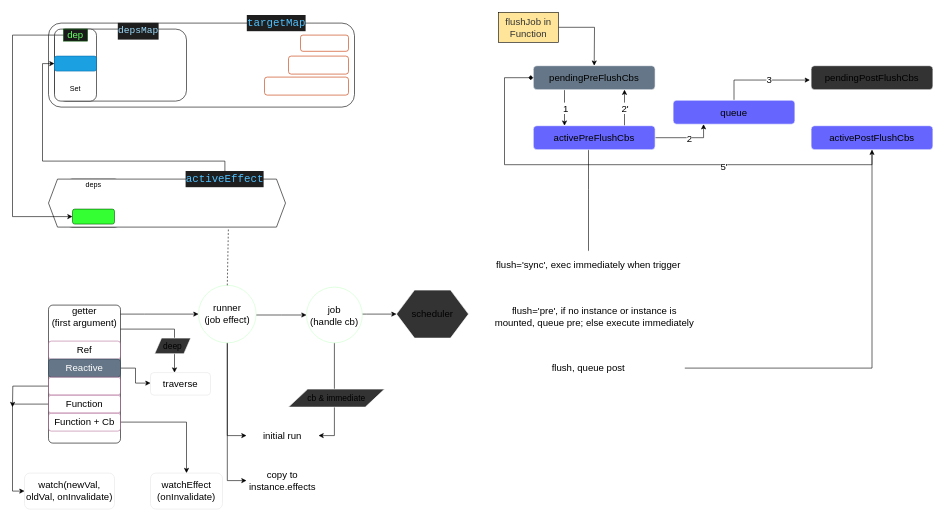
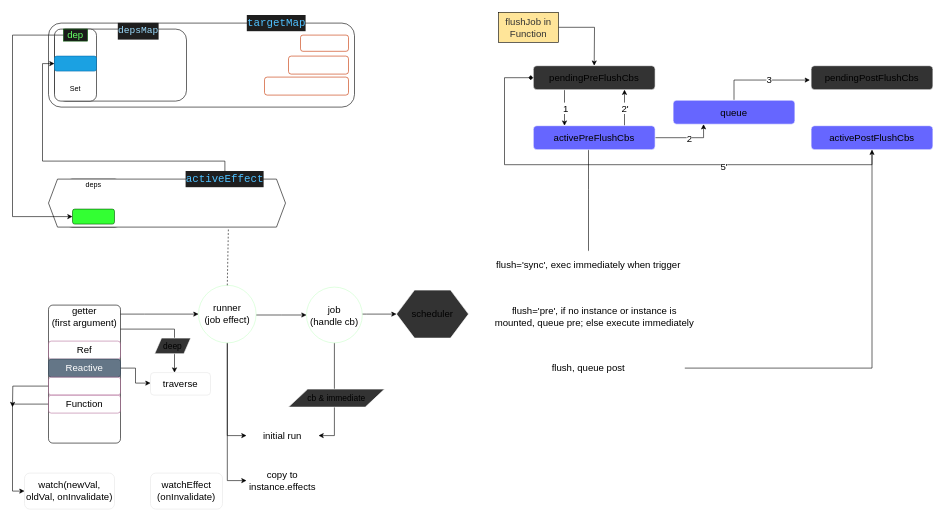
node "pendingPreFlushCbs": fillcolor #647687 -> #333333
node "Function + Cb": removed
edge "Function + Cb" -> "watchEffect (onInvalidate)": removed
